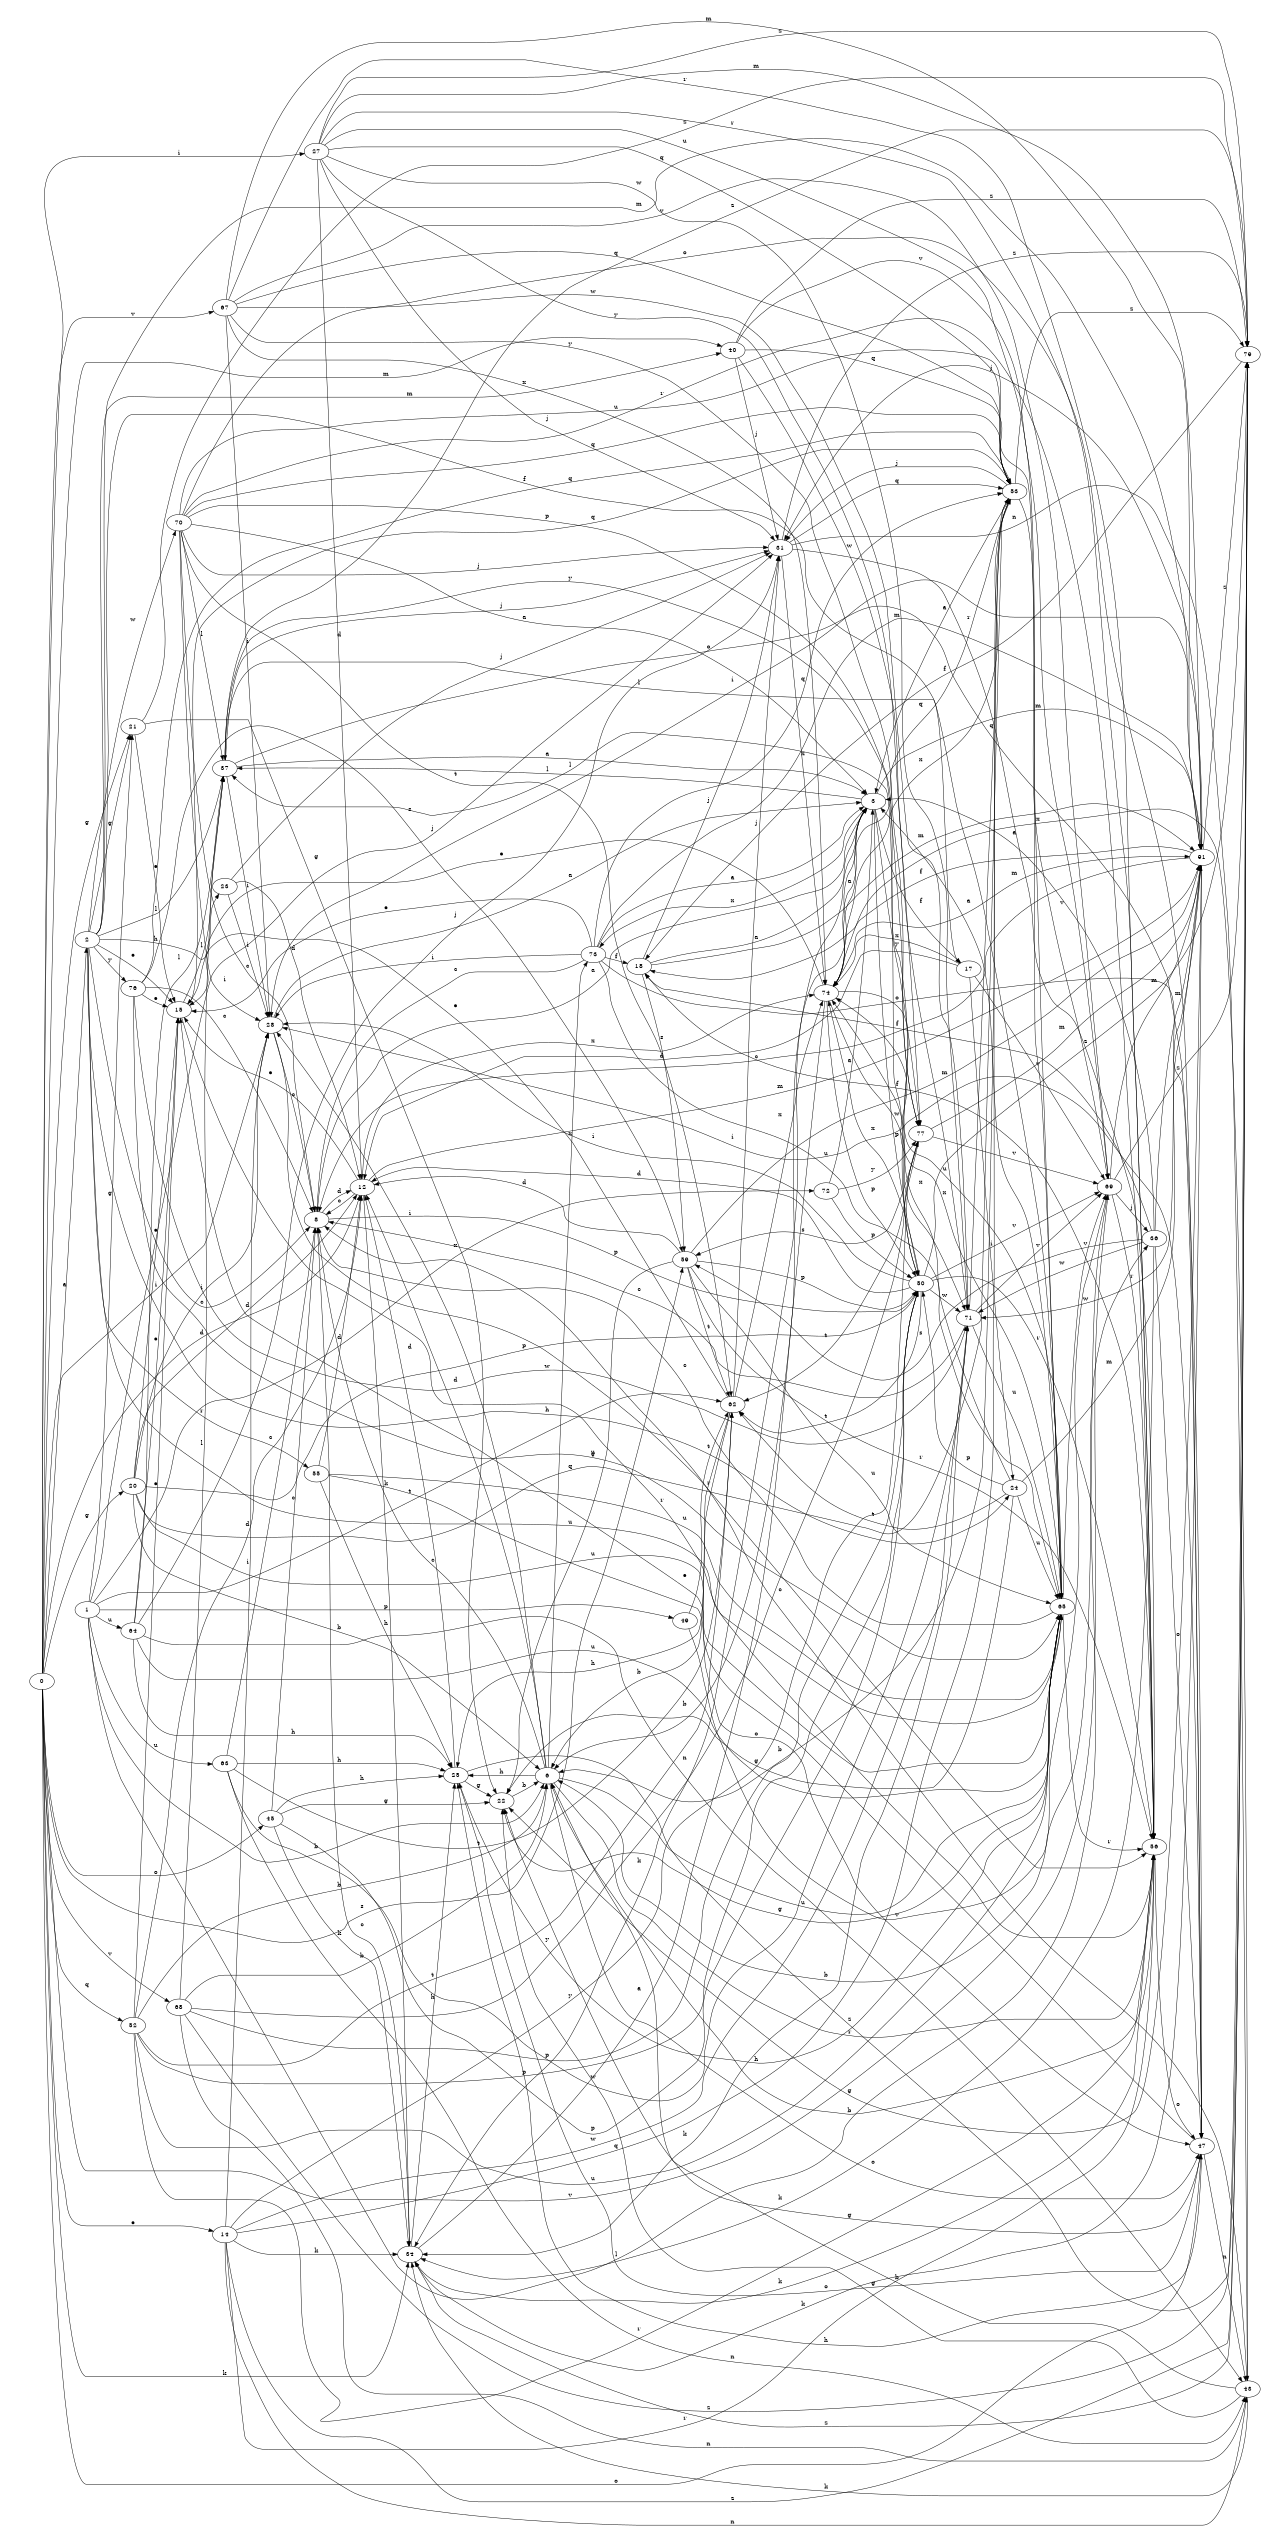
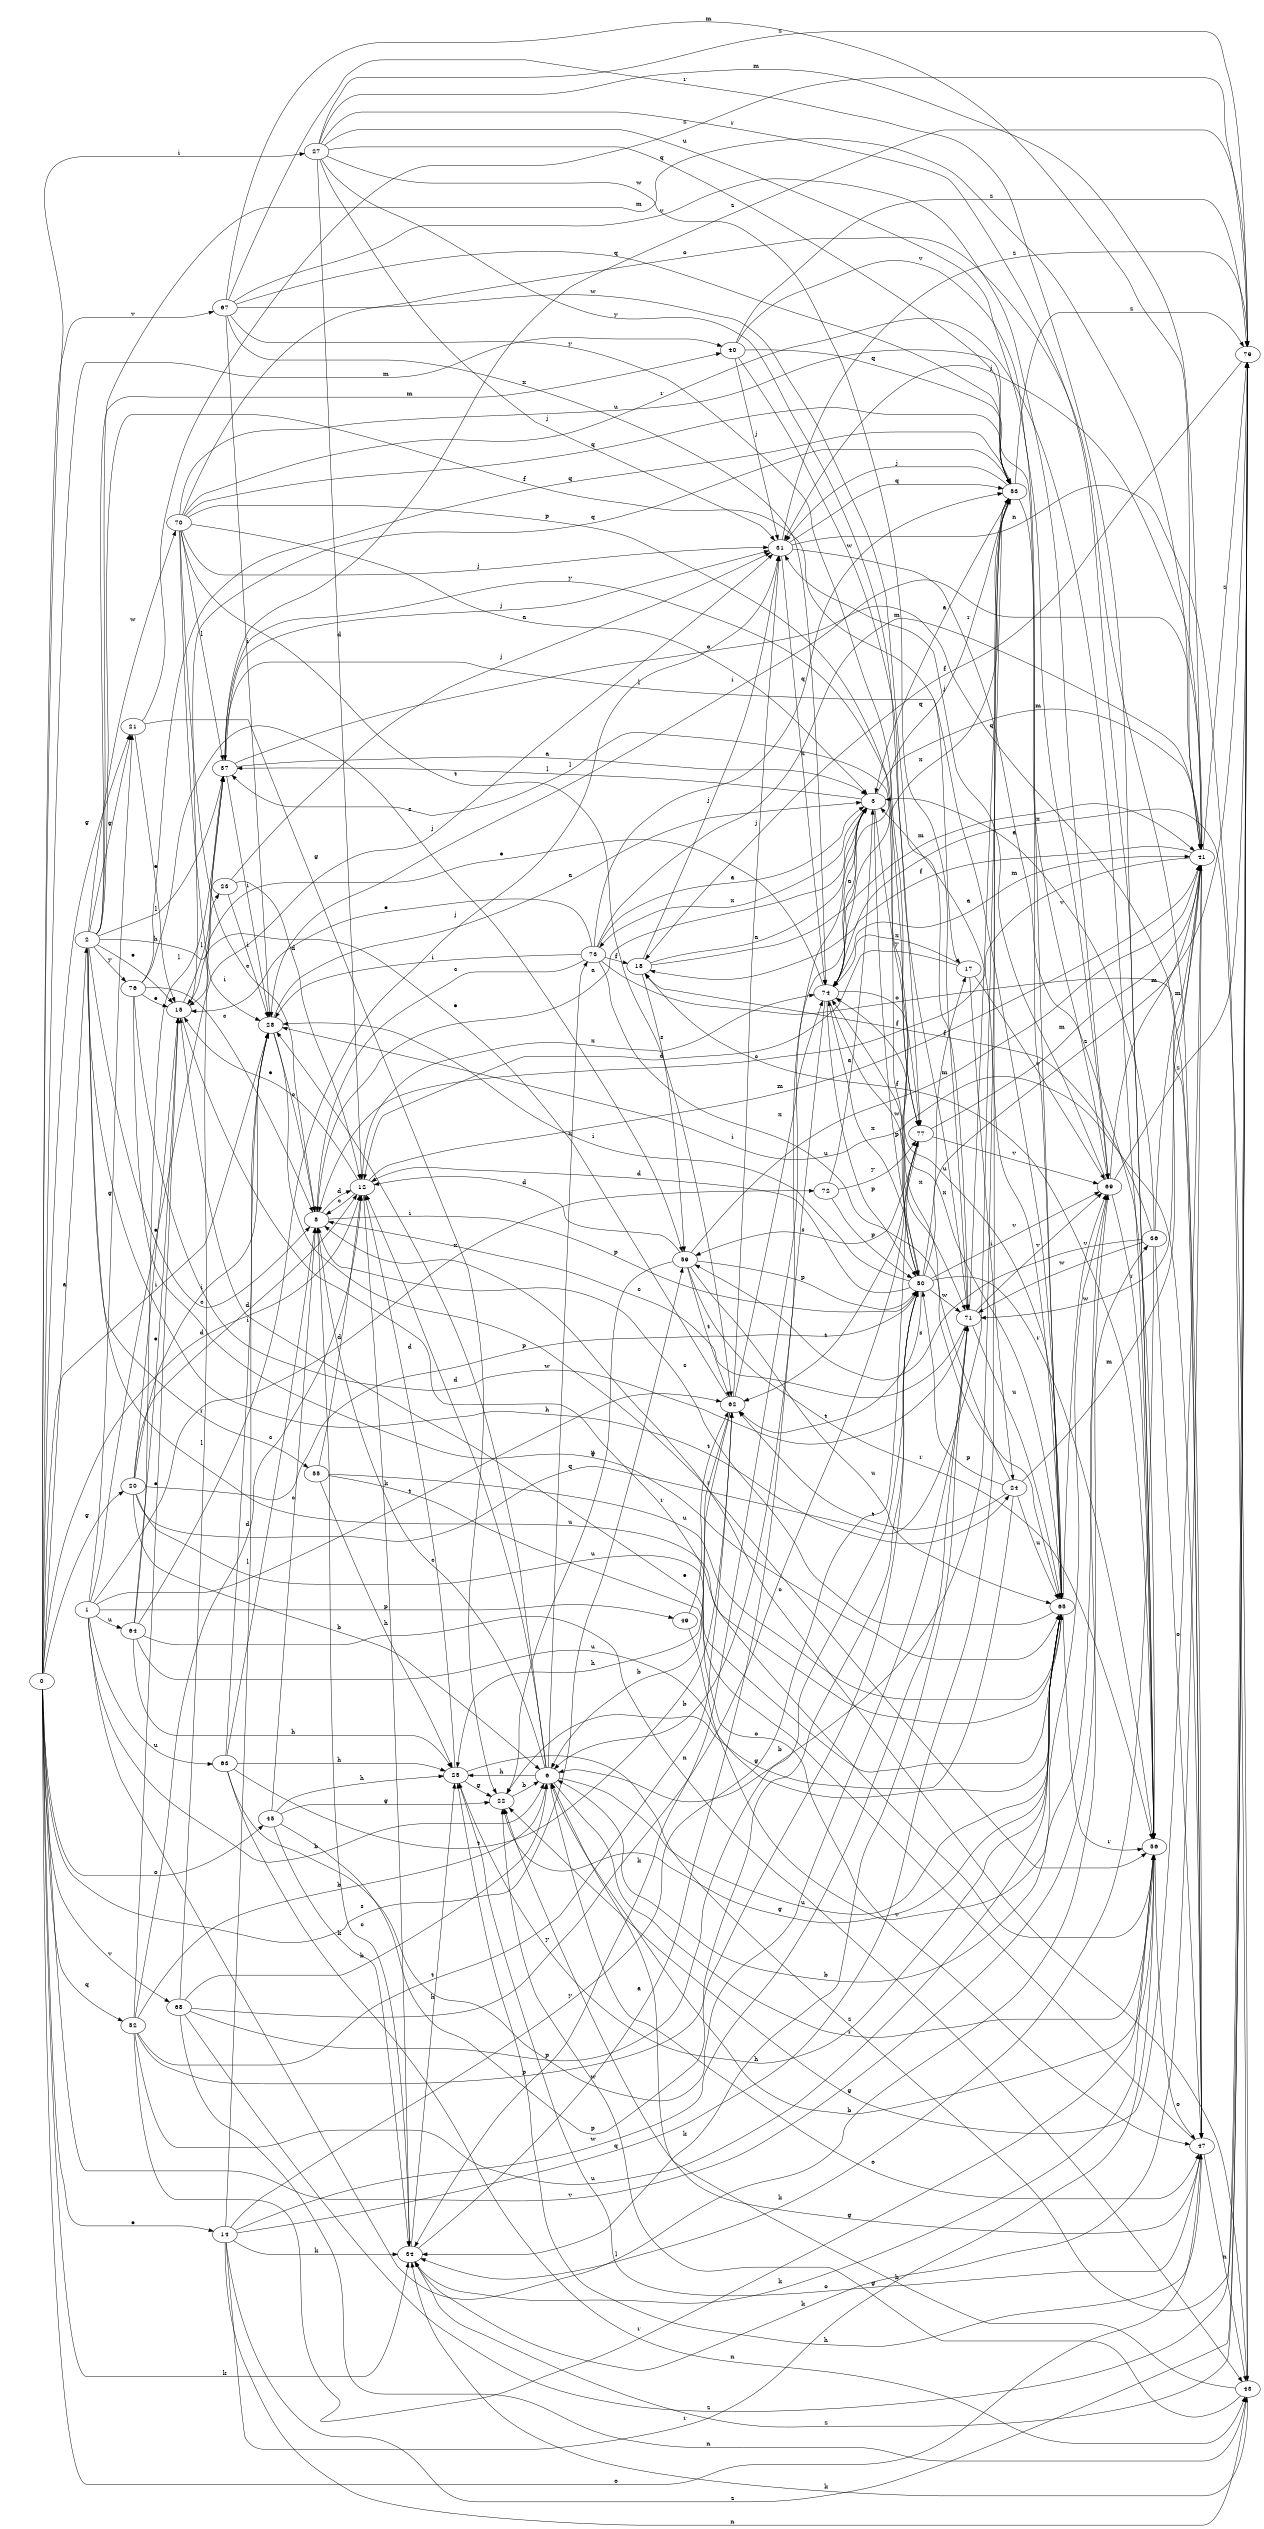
node "91": label "91" -> "41"
edge "3" -> "17": now "50" -> "17"
edge "69" -> "36": now "69" -> "31"
edge "63" -> "28": added, label "i"
edge "14" -> "28": label "i" -> "l"
